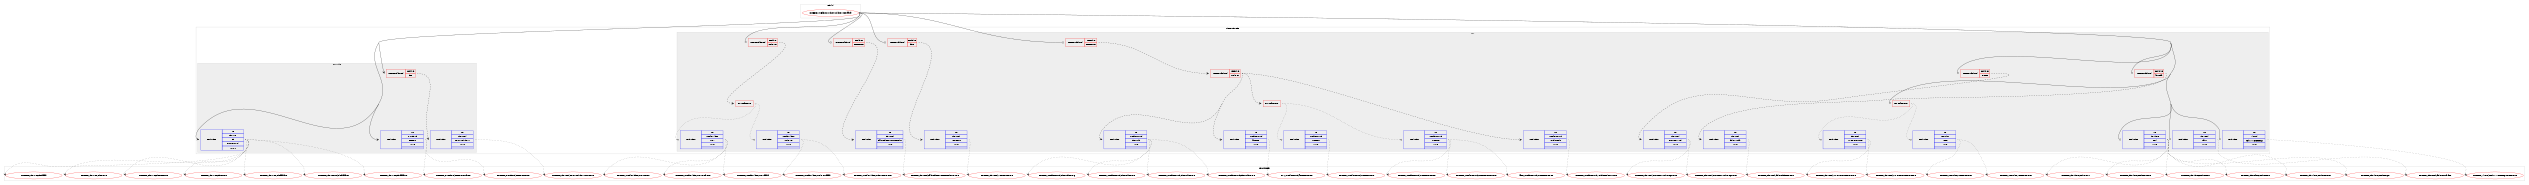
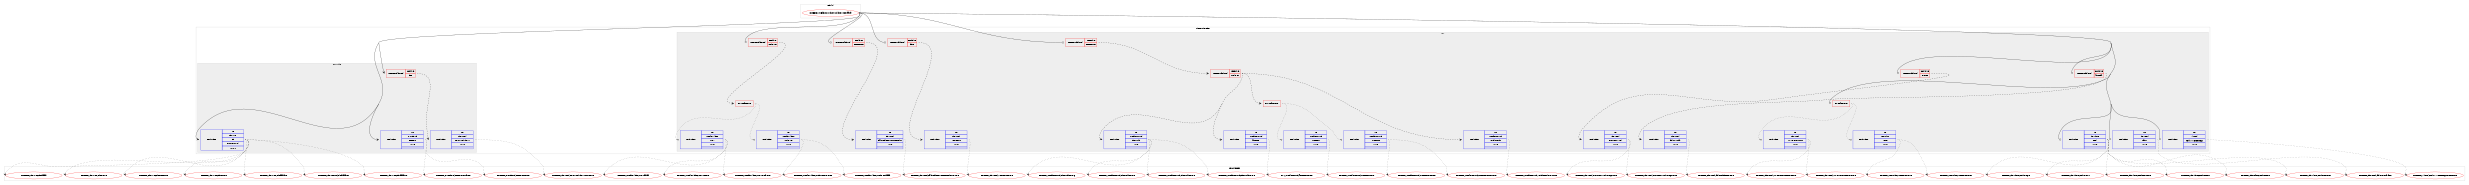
node "portage://media-sound/mpg123-1.25.12": removed
node "flac://media-sound/mpg123-1.25.13": label "flac://media-sound/mpg123-1.25.13" -> "portage://media-sound/mpg123-1.25.13"
